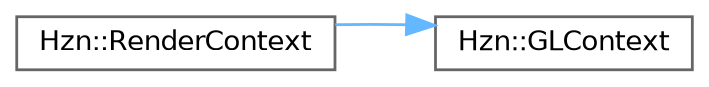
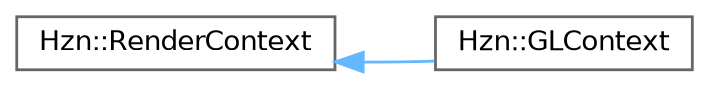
edge "Hzn::RenderContext" -> "Hzn::GLContext": reversed
